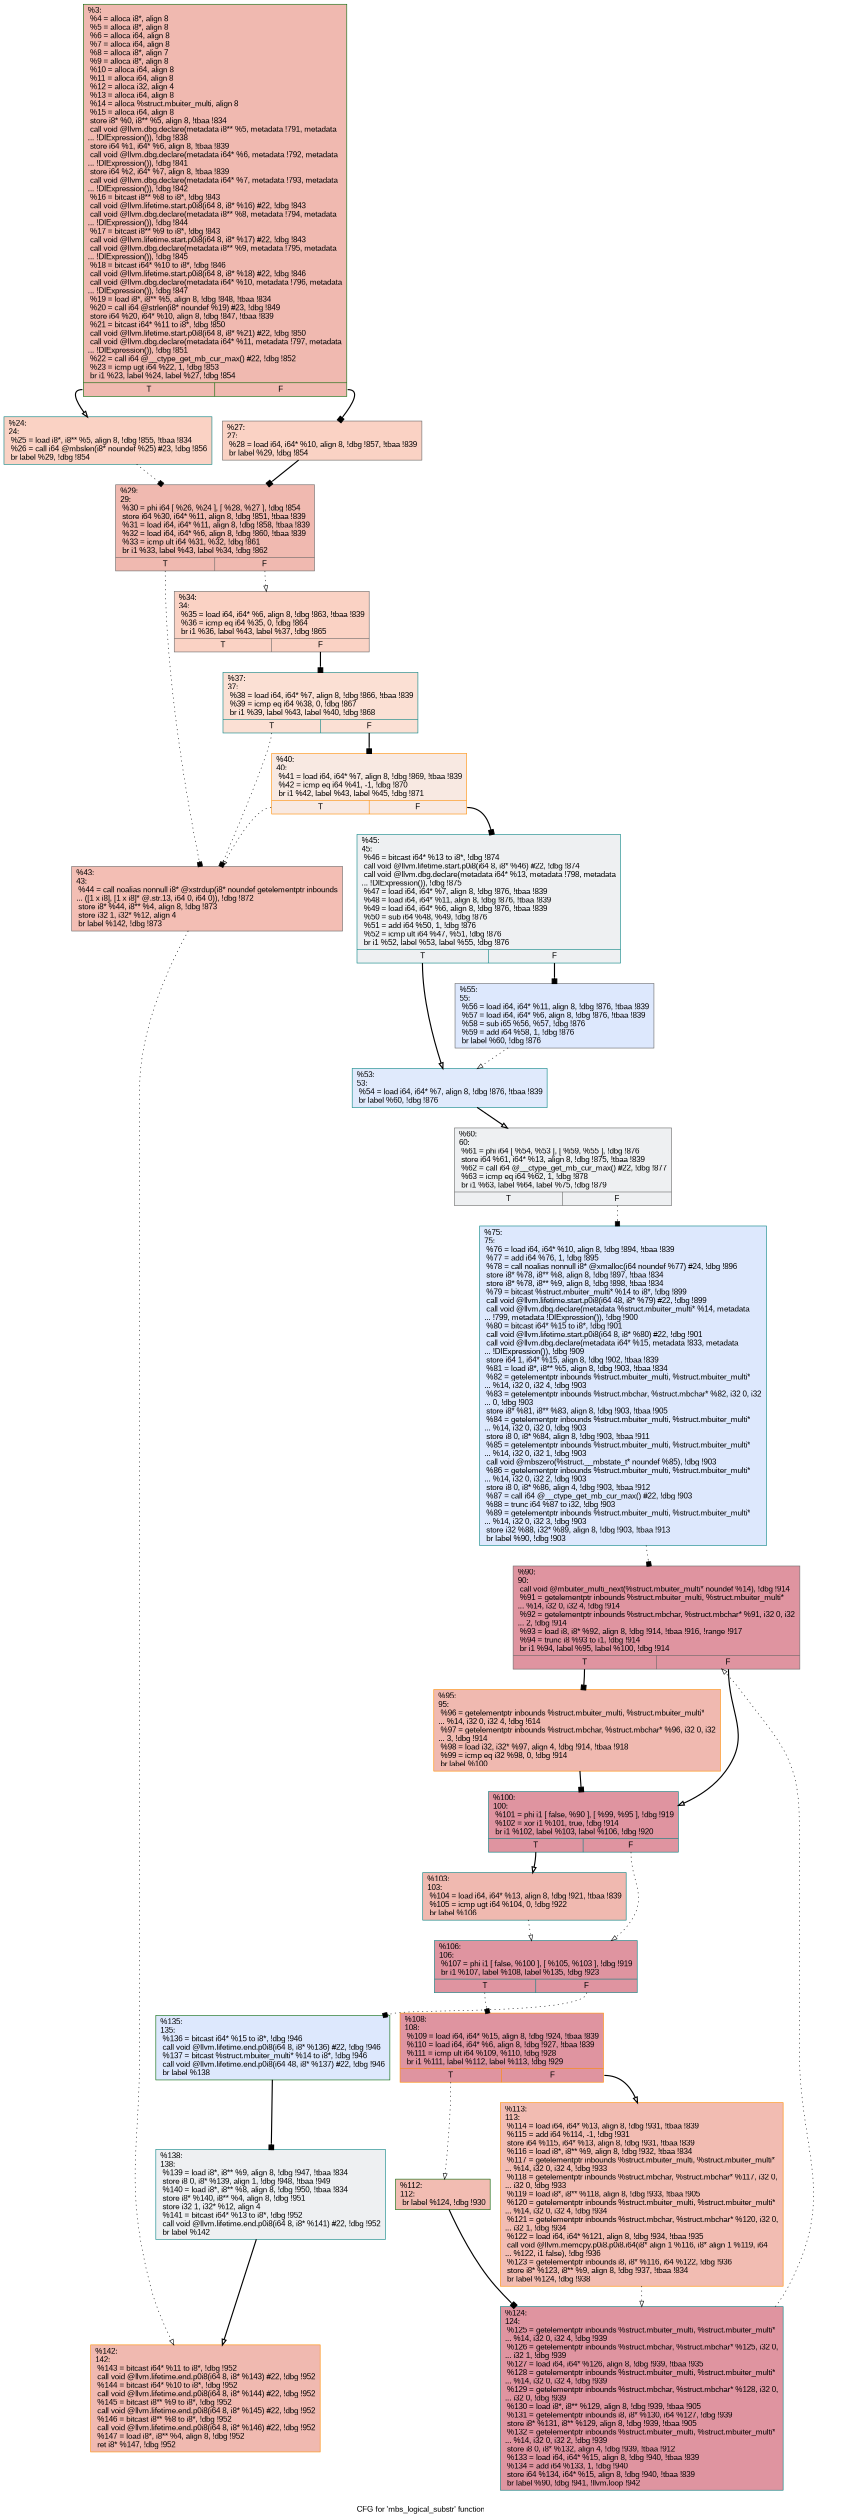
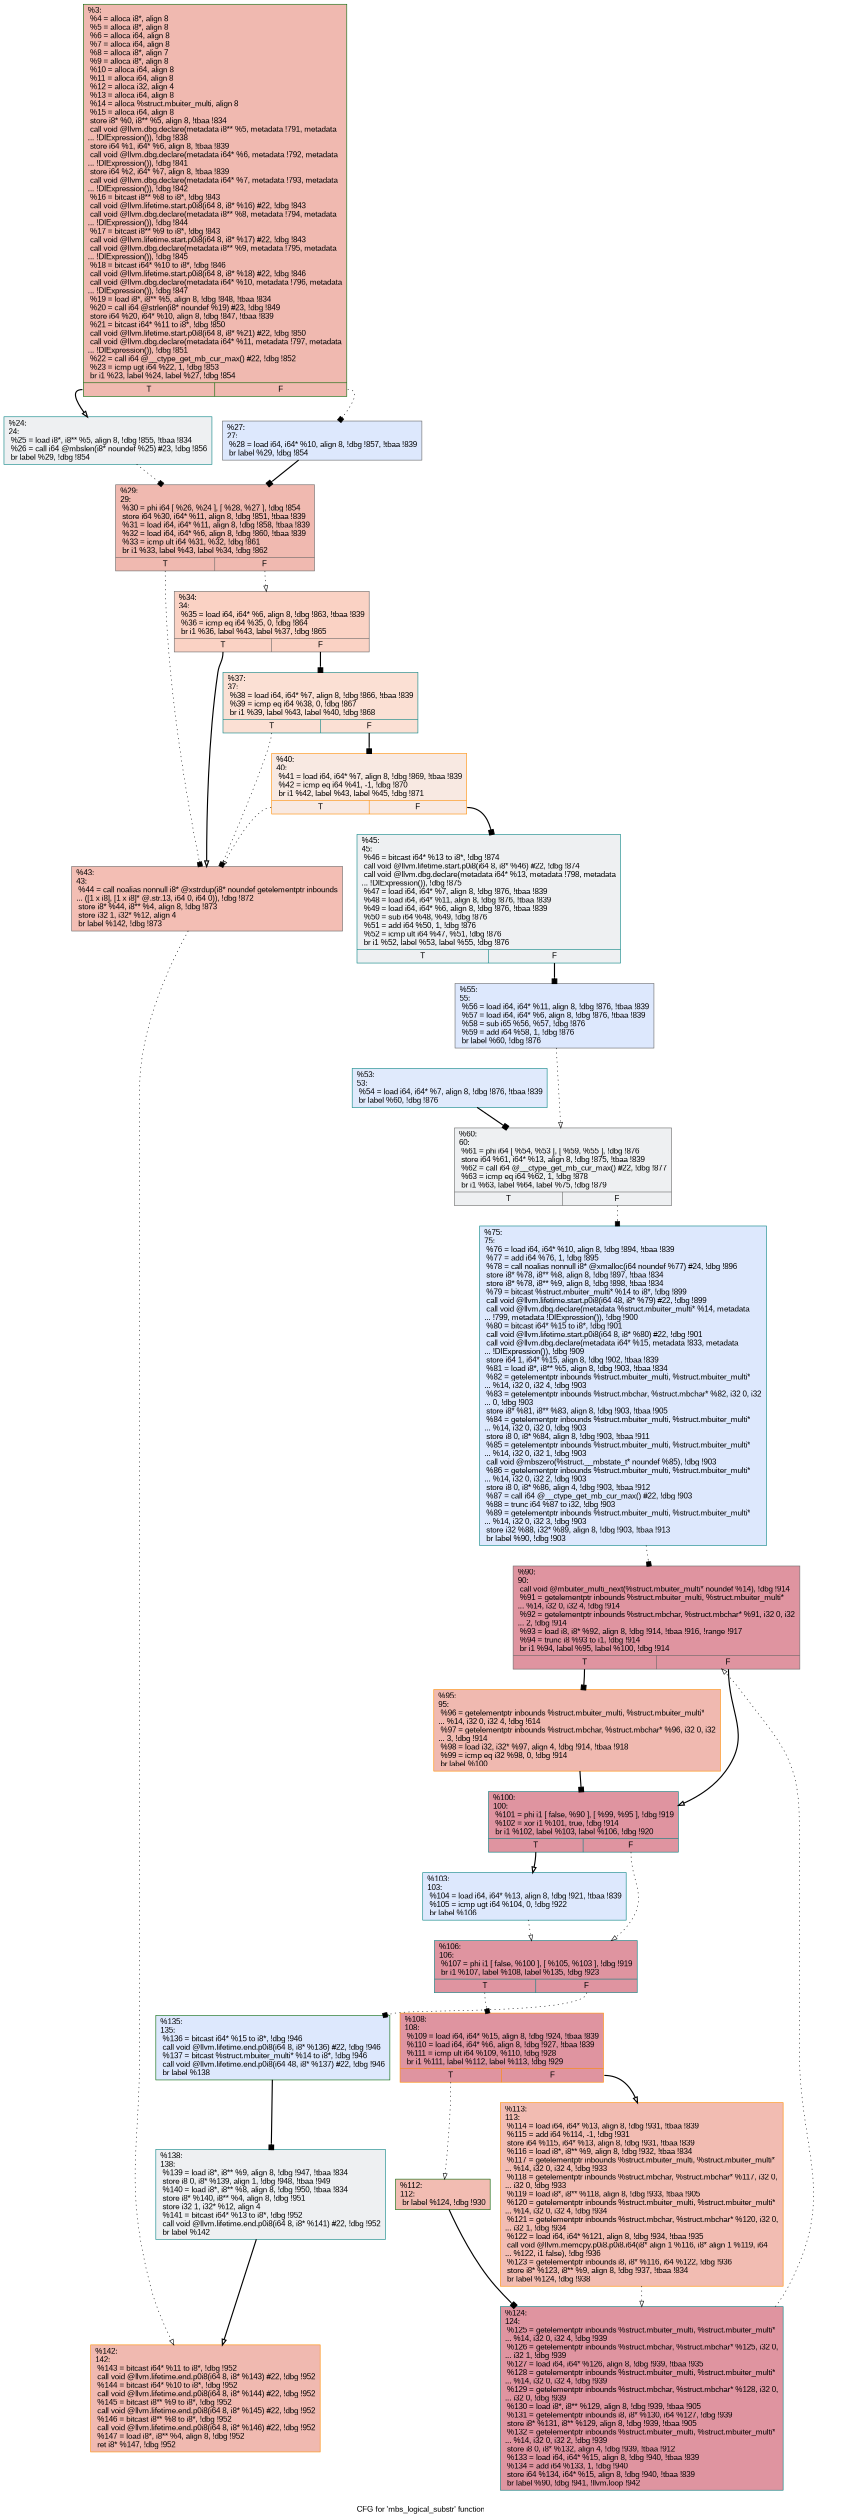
edge "%3:" -> "%27:": style bold -> dotted
node "%24:": fillcolor #f4987a70 -> #d9dce170
node "%27:": fillcolor #f4987a70 -> #b2ccfb70
edge "%34:" -> "%43:": added
edge "%45:" -> "%53:": removed
edge "%55:" -> "%53:": now "%55:" -> "%60:"
edge "%53:" -> "%60:": arrowhead onormal -> box
node "%103:": fillcolor #de614d70 -> #b2ccfb70
